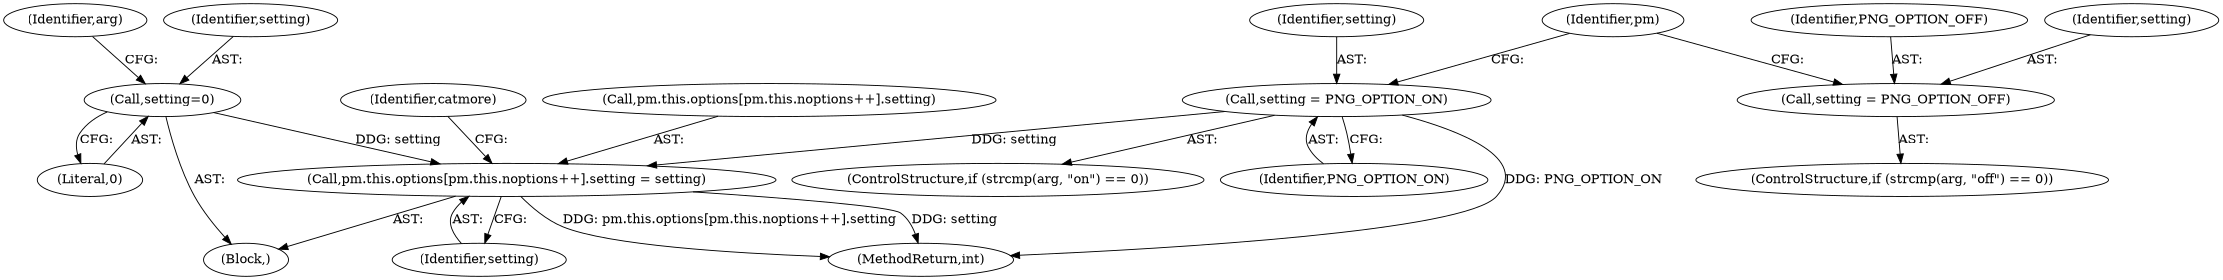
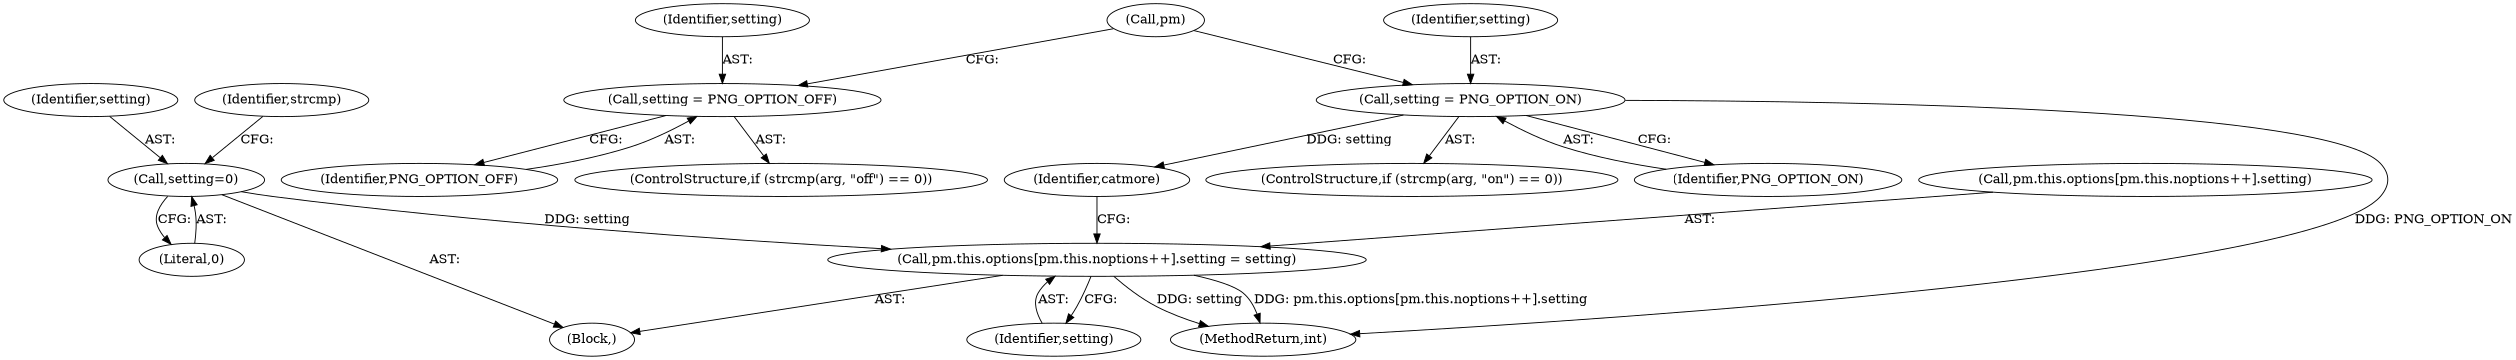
node "(Identifier,arg)": label "(Identifier,arg)" -> "(Identifier,strcmp)"
node "(Identifier,pm)": label "(Identifier,pm)" -> "(Call,pm)"
edge "(Call,setting = PNG_OPTION_ON)" -> "(Call,pm.this.options[pm.this.noptions++].setting = setting)": now "(Call,setting = PNG_OPTION_ON)" -> "(Identifier,catmore)"
edge "(Call,setting = PNG_OPTION_OFF)" -> "(Identifier,PNG_OPTION_OFF)": added, label "CFG:"
